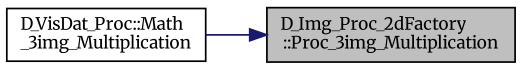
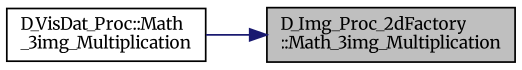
node "D_Img_Proc_2dFactory ::Proc_3img_Multiplication": label "D_Img_Proc_2dFactory ::Proc_3img_Multiplication" -> "D_Img_Proc_2dFactory ::Math_3img_Multiplication"
